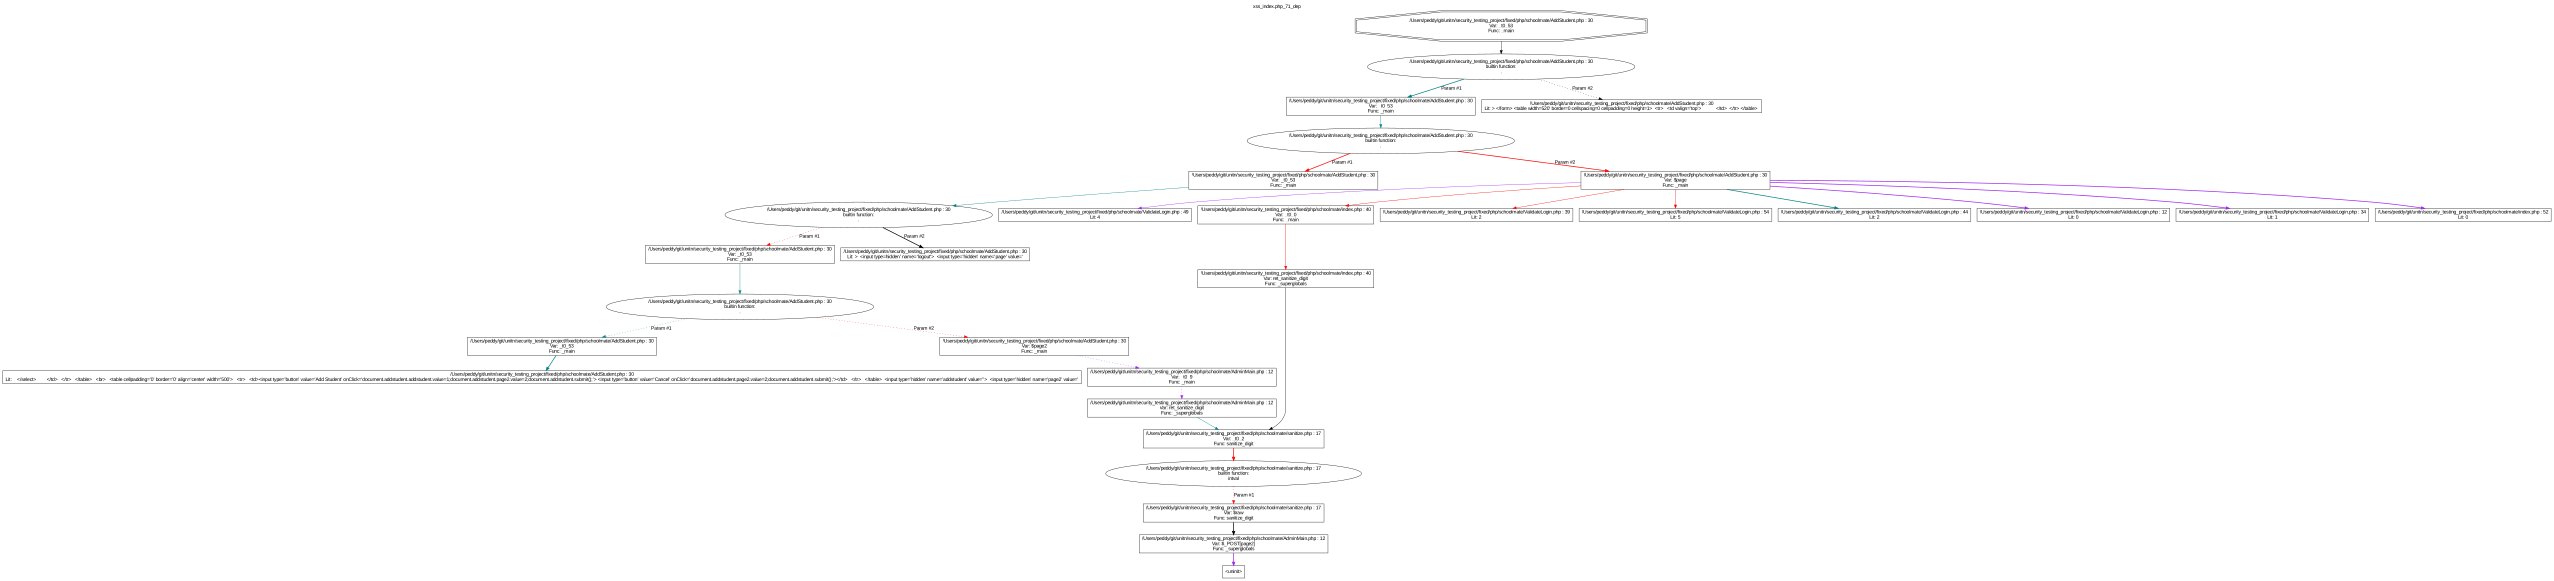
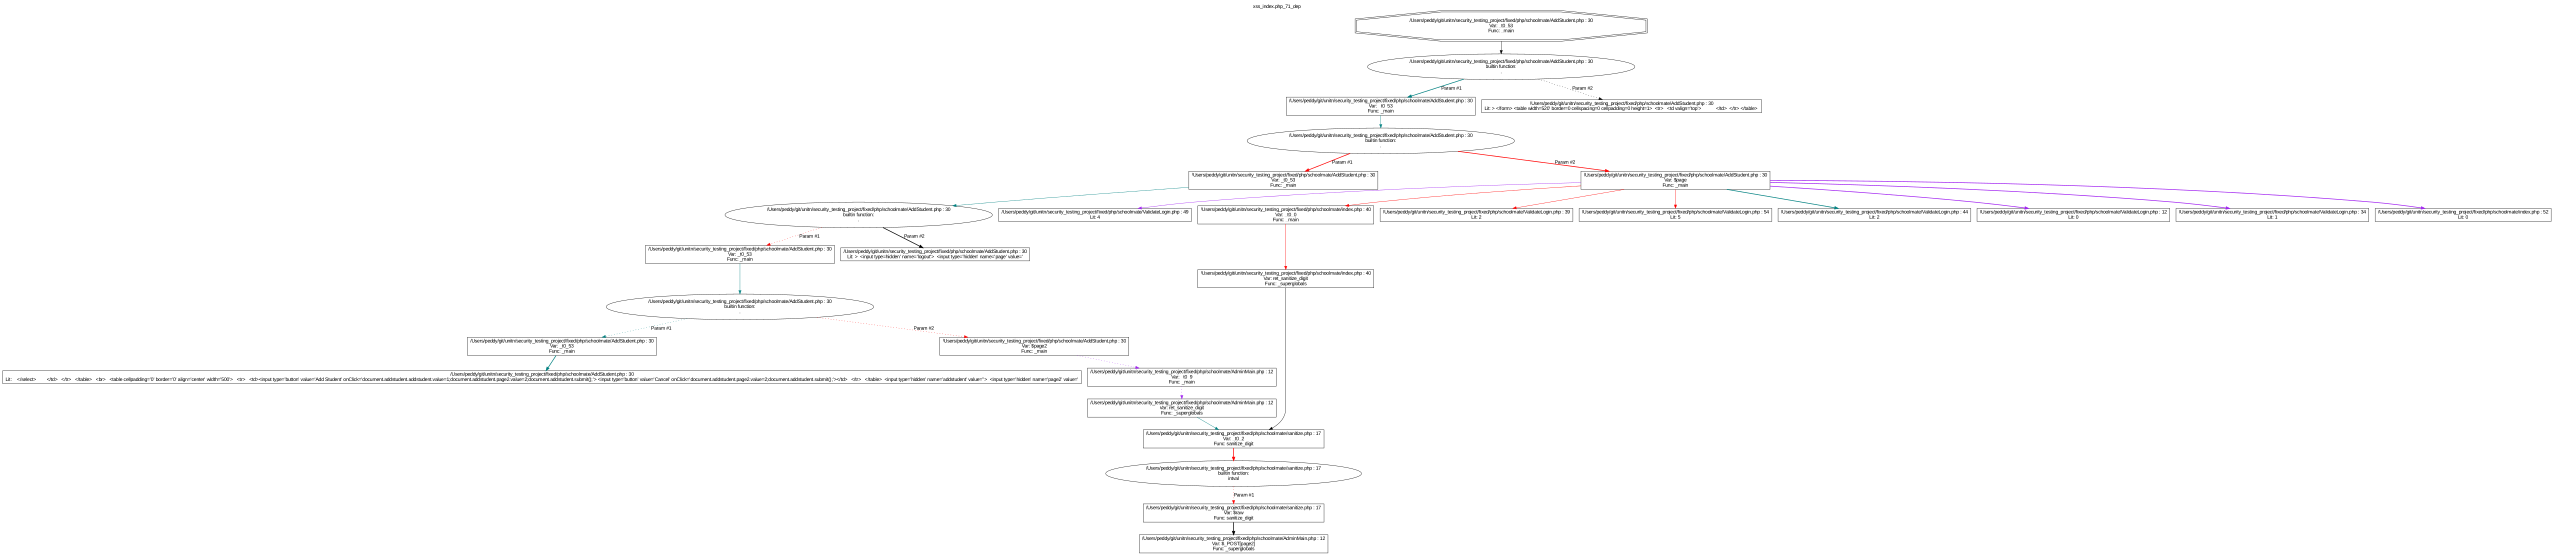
node "<uninit>": removed
